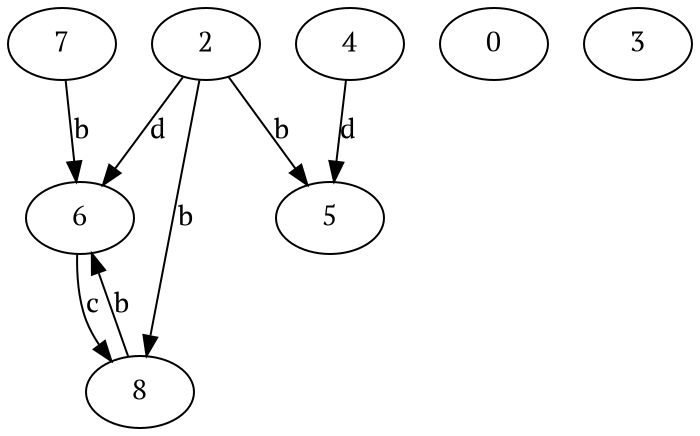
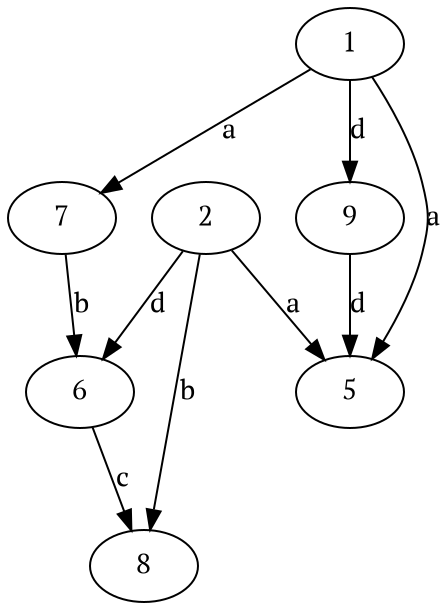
node "4": label "4" -> "9"
node "1": added
node "0": removed
node "3": removed
edge "2" -> "5": label "b" -> "a"
edge "8" -> "6": removed, label "b"
